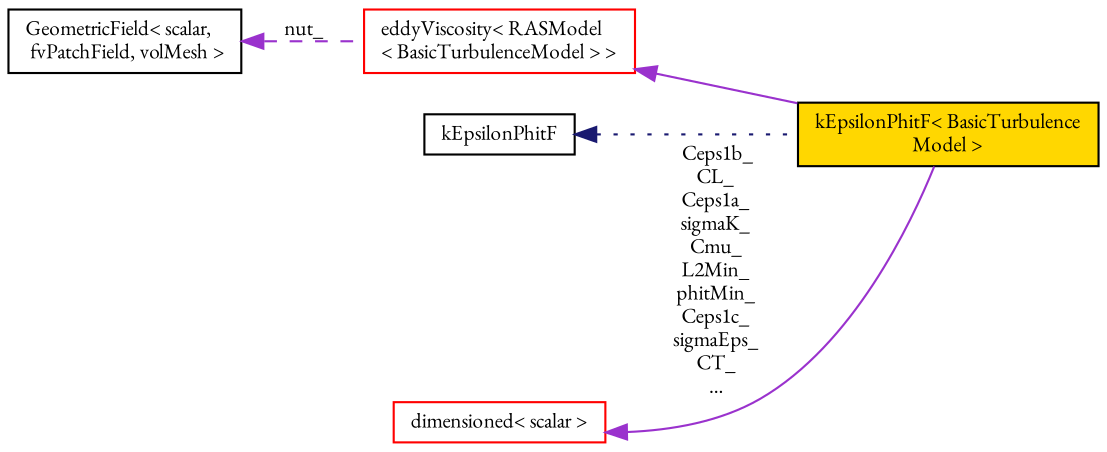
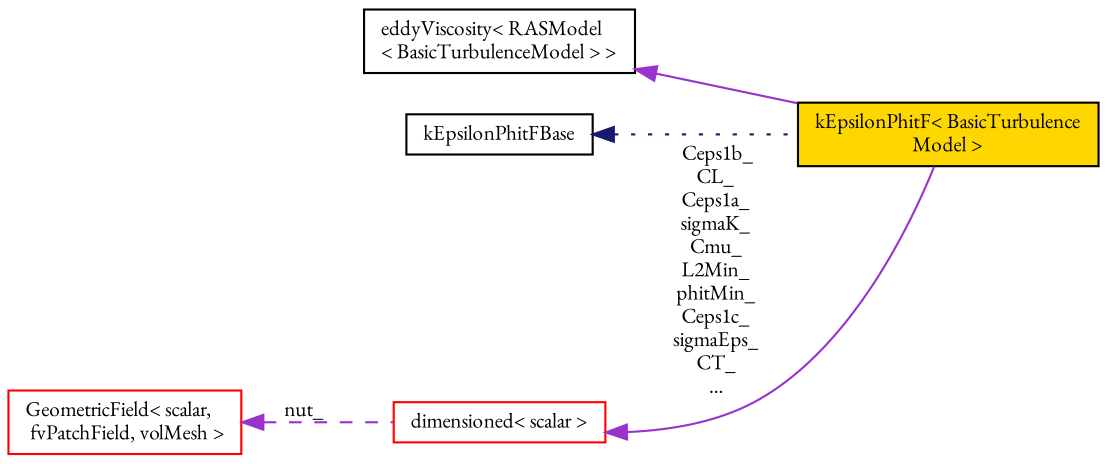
node "GeometricField< scalar, fvPatchField, volMesh >": color black -> red
edge "eddyViscosity< RASModel < BasicTurbulenceModel > >" -> "GeometricField< scalar, fvPatchField, volMesh >": now "dimensioned< scalar >" -> "GeometricField< scalar, fvPatchField, volMesh >"
node "eddyViscosity< RASModel < BasicTurbulenceModel > >": color red -> black
node "kEpsilonPhitF": label "kEpsilonPhitF" -> "kEpsilonPhitFBase"
